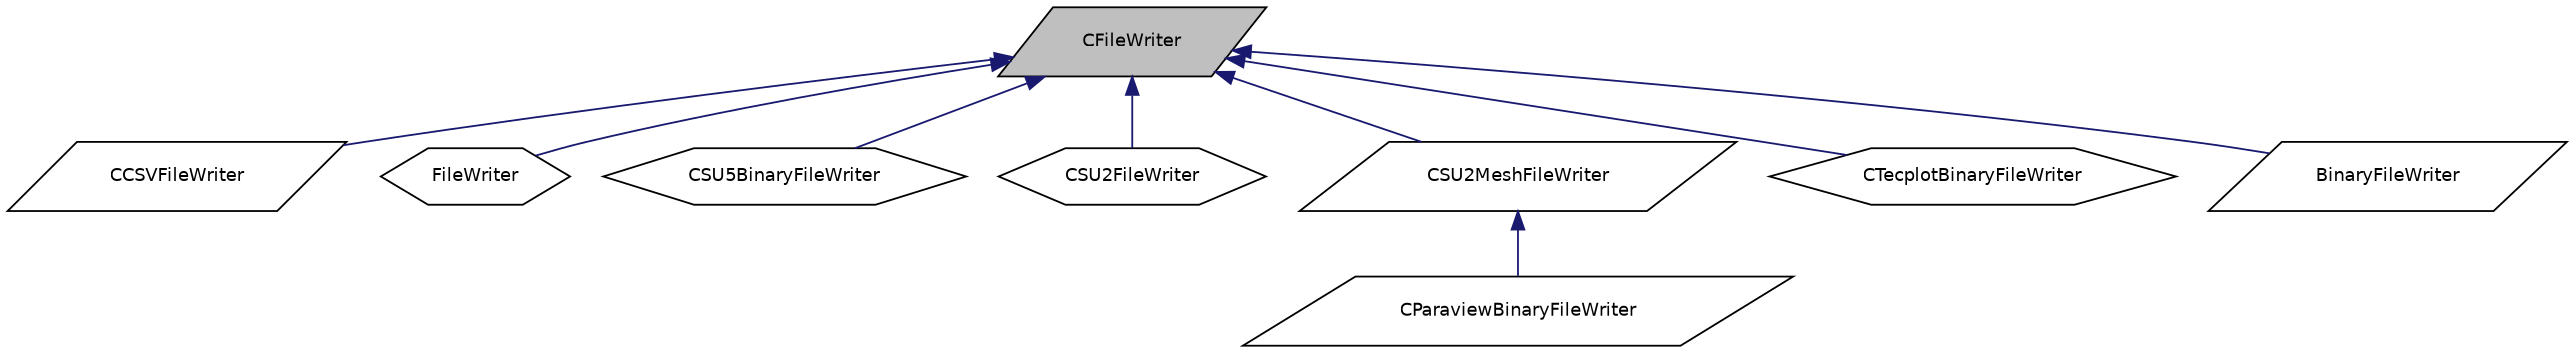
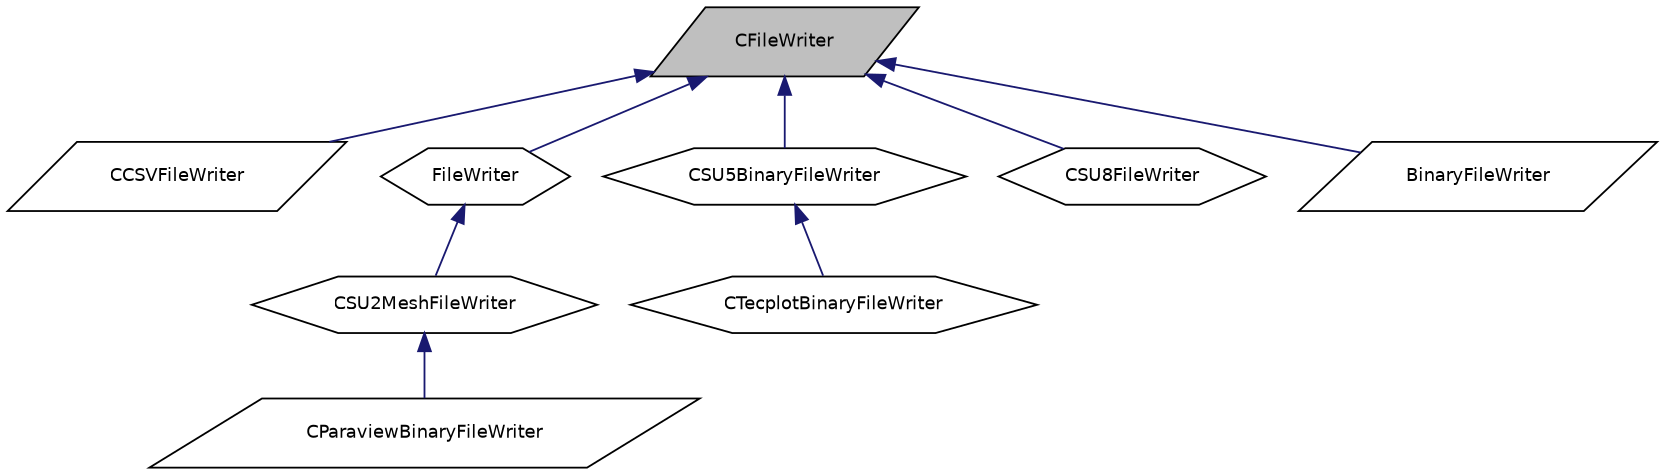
edge "CTecplotBinaryFileWriter" -> "CFileWriter": now "CTecplotBinaryFileWriter" -> "CSU5BinaryFileWriter"
edge "CSU2MeshFileWriter" -> "CFileWriter": now "CSU2MeshFileWriter" -> "FileWriter"
node "CSU2FileWriter": label "CSU2FileWriter" -> "CSU8FileWriter"
node "CSU2MeshFileWriter": shape parallelogram -> hexagon
